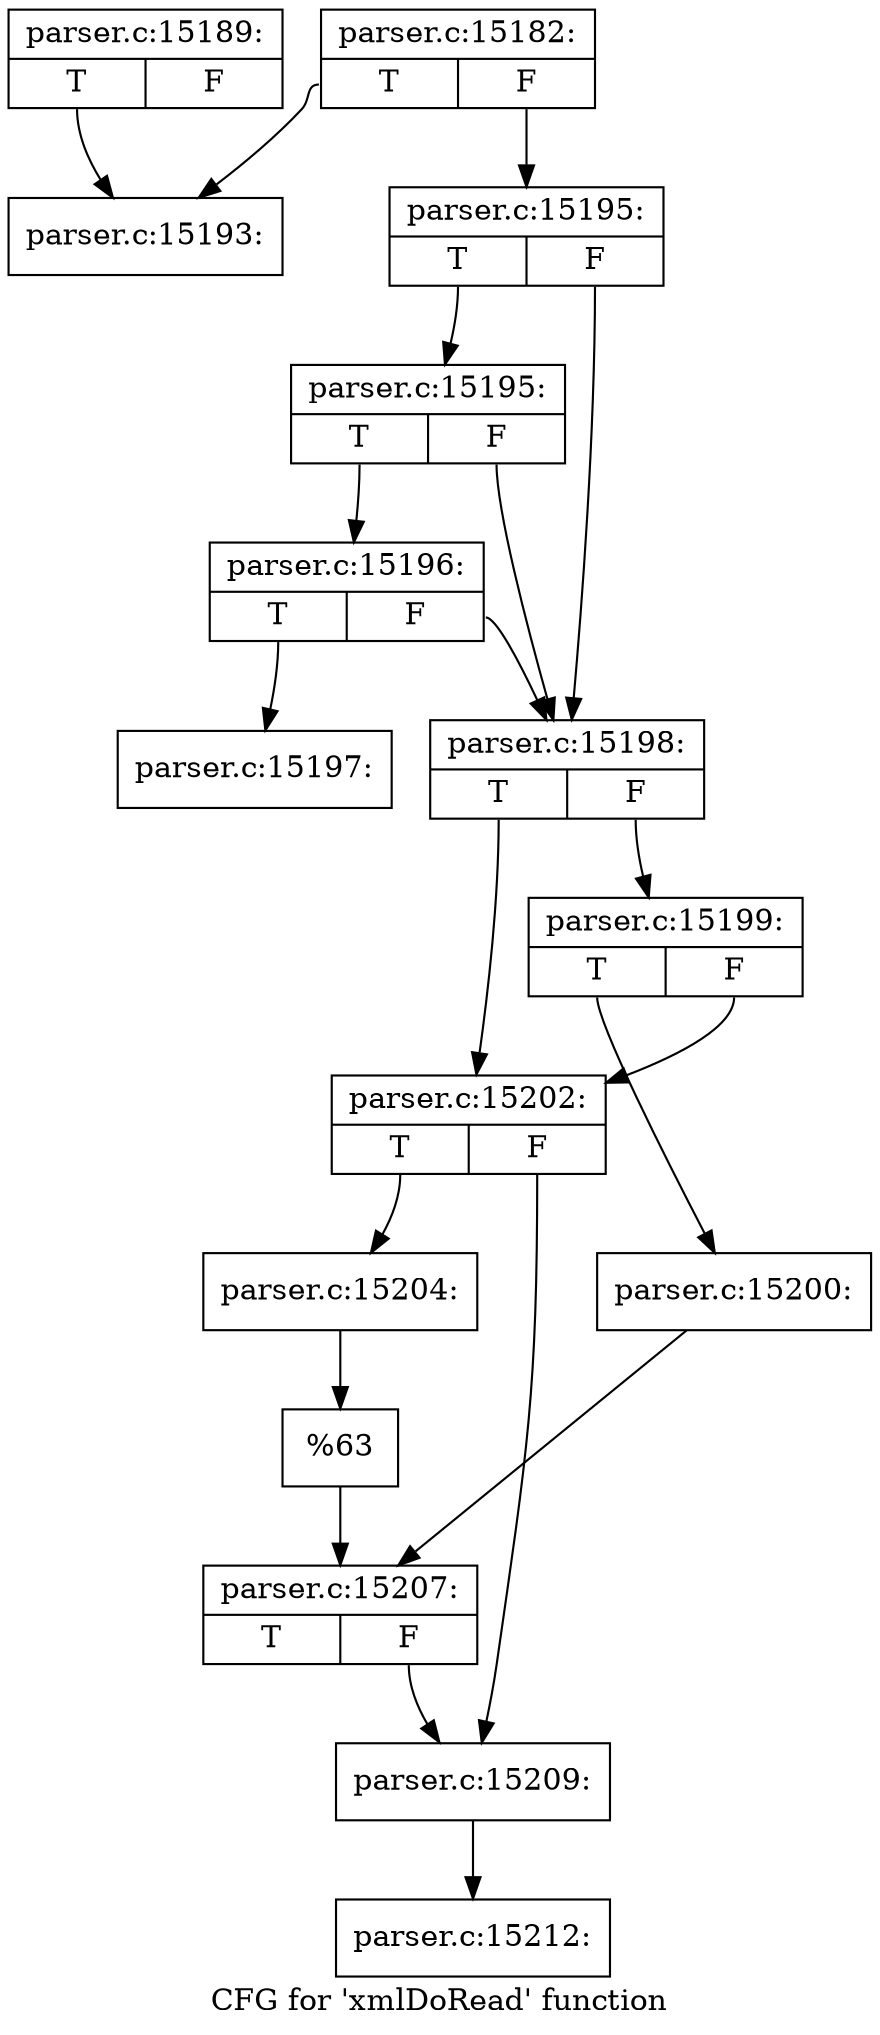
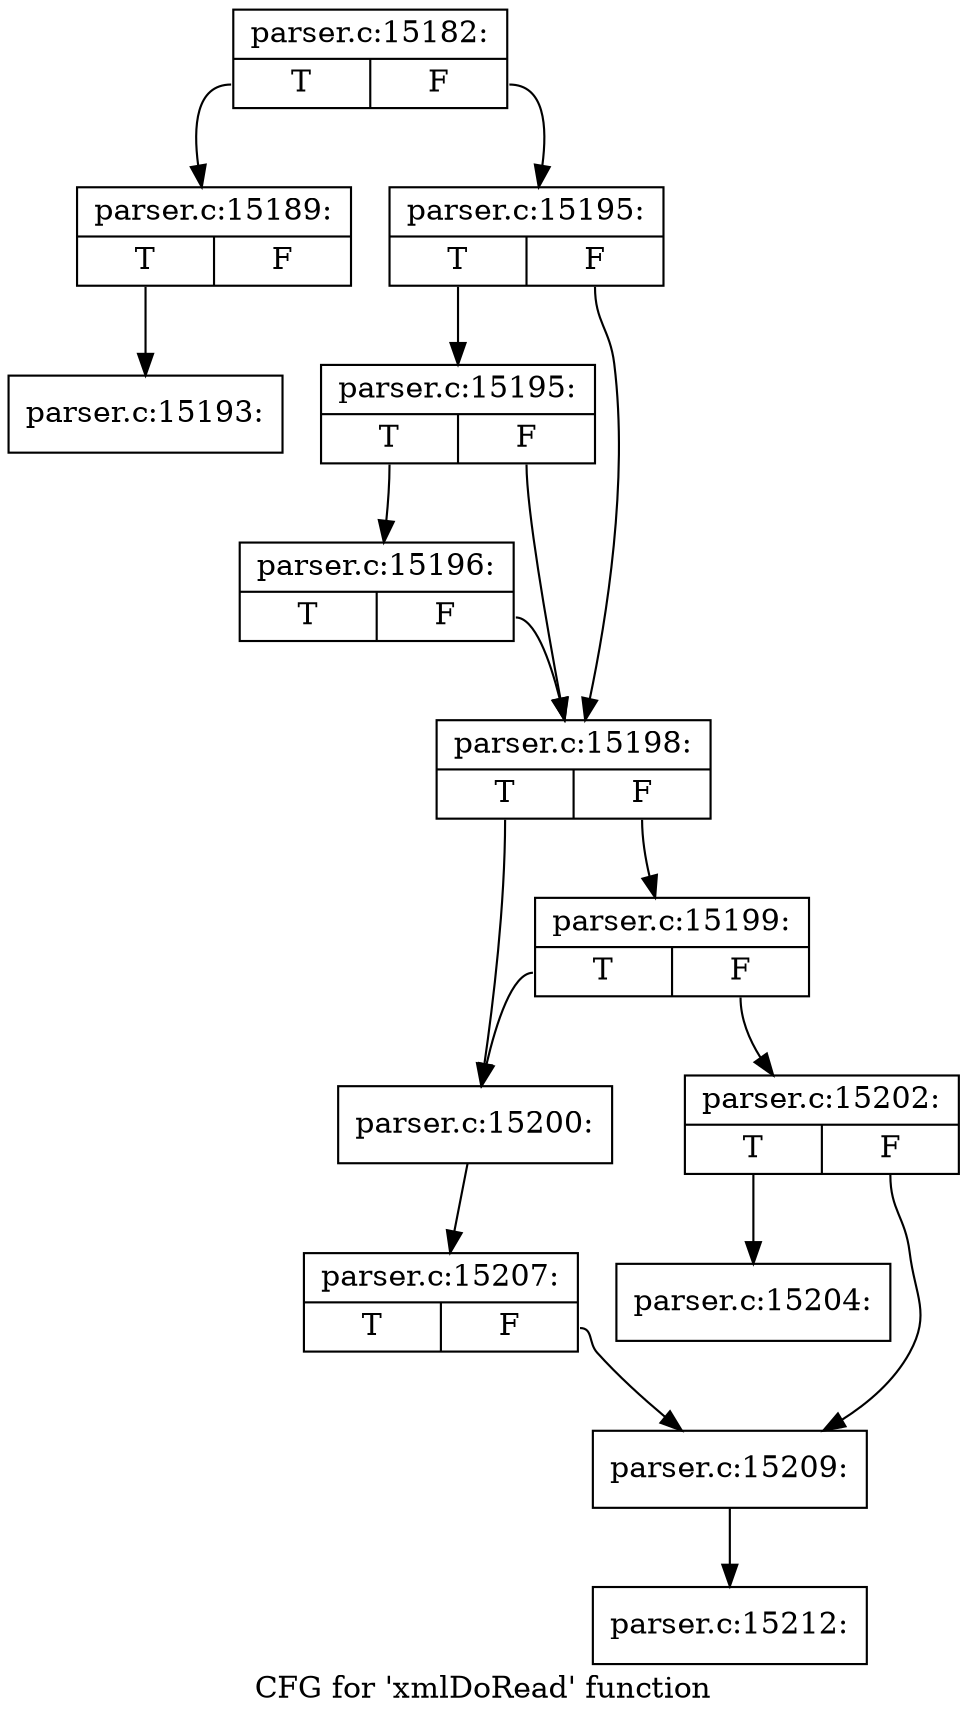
edge "parser.c:15182:" -> "parser.c:15193:": now "parser.c:15182:" -> "parser.c:15189:"
node "parser.c:15197:": removed
edge "parser.c:15198:" -> "parser.c:15202:": now "parser.c:15198:" -> "parser.c:15200:"
node "%63": removed
